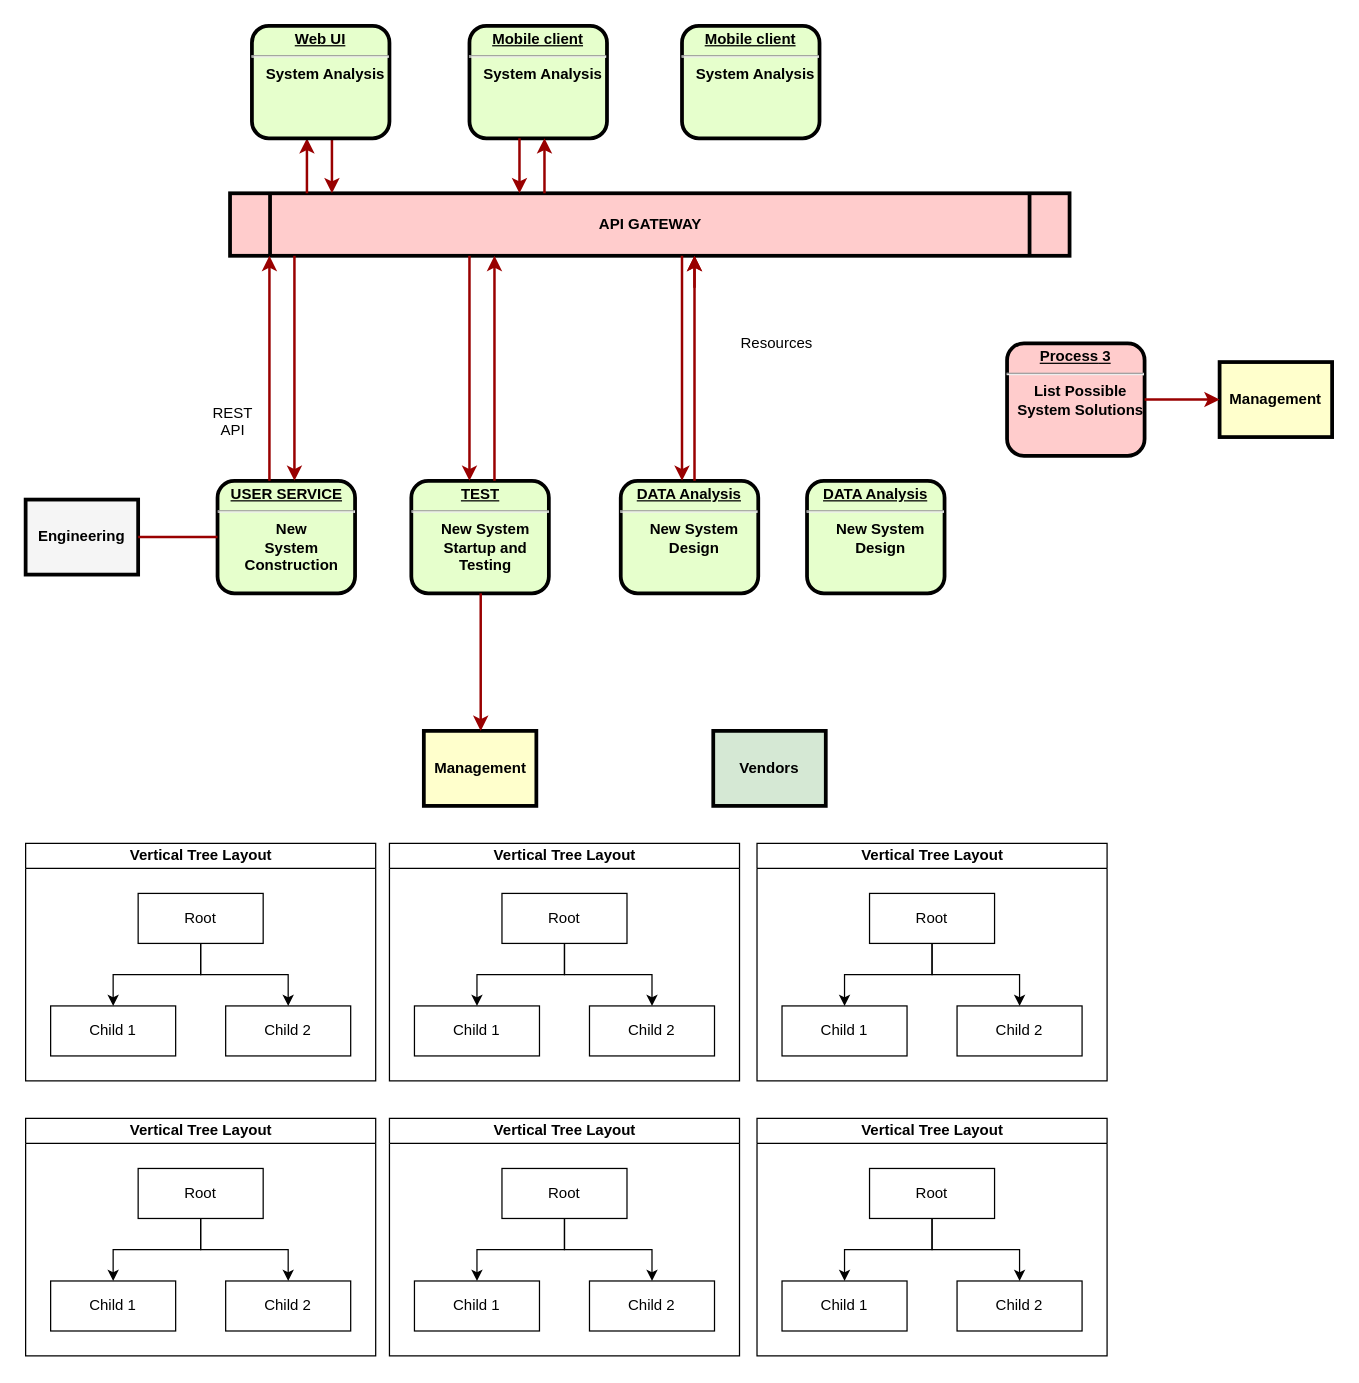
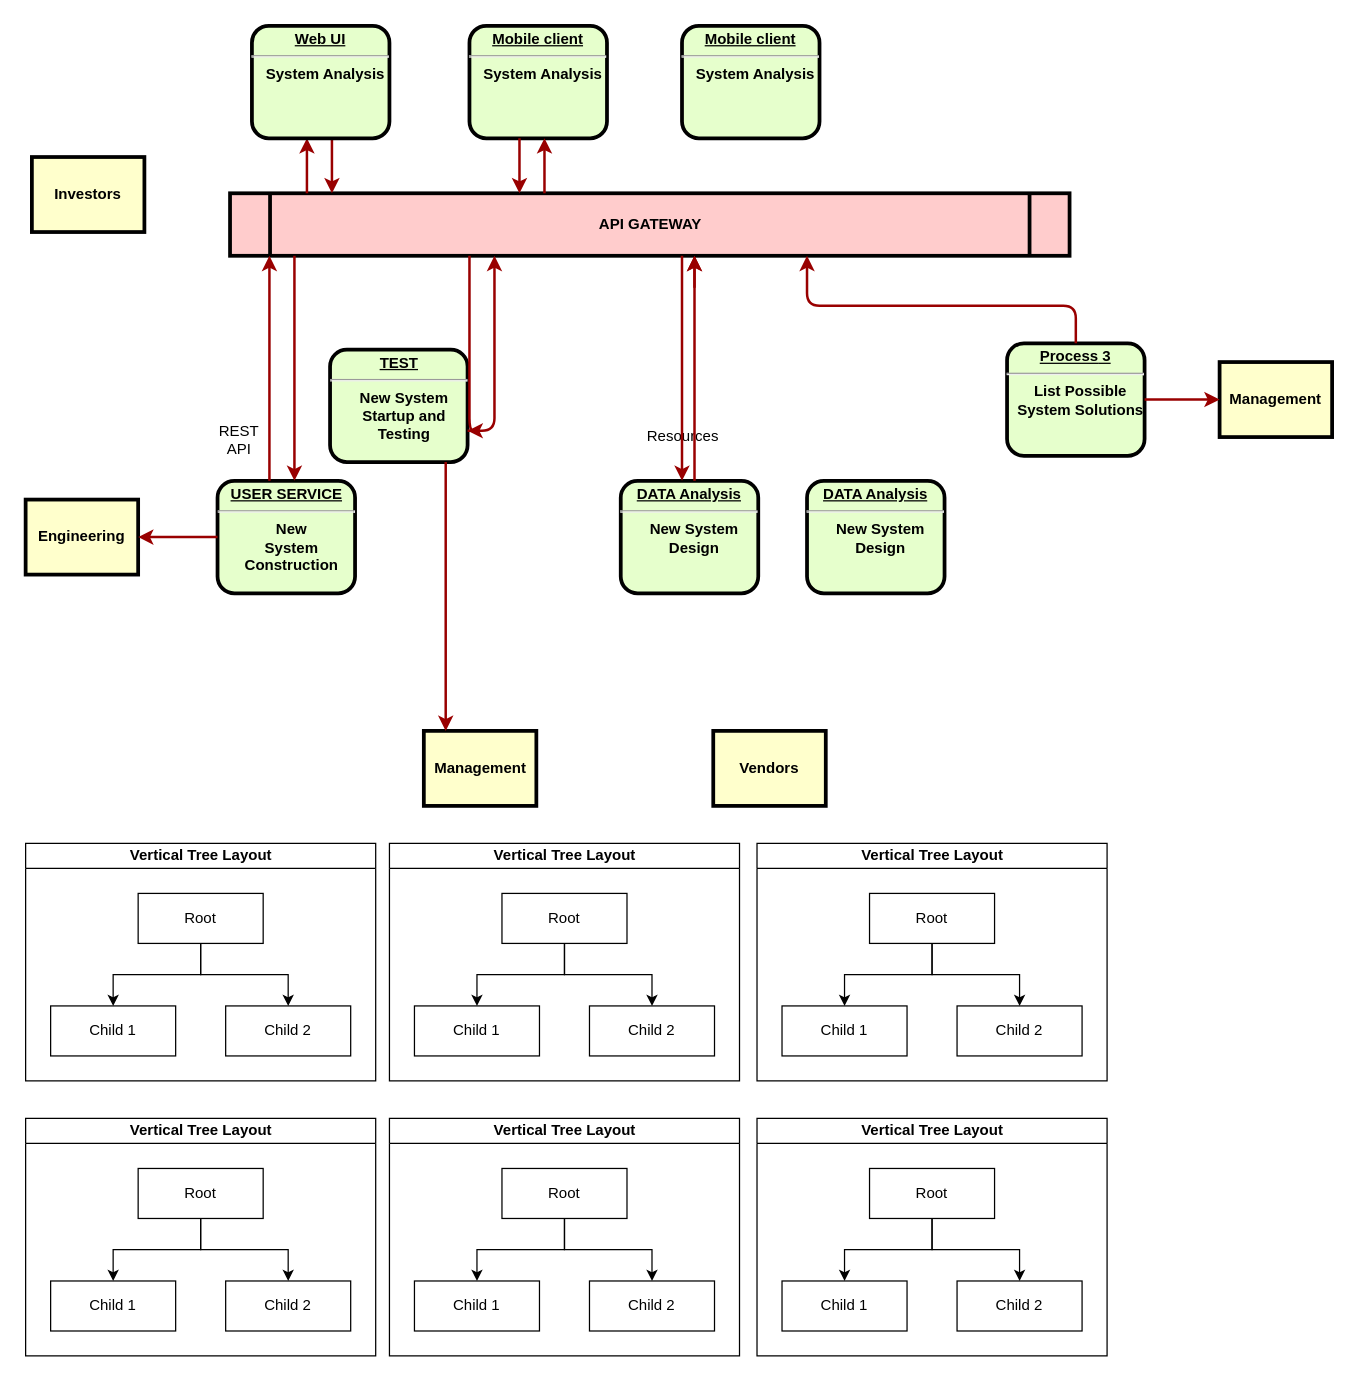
node "Investors": added
edge "Process 3 List Possible System Solutions" -> "API GATEWAY": added
node "Resources": moved (777, 344) -> (683, 438)
node "Process 3 List Possible System Solutions": fillcolor #ffcccc -> #e6ffcc
node "REST API": moved (233, 414) -> (239, 433)
node "Engineering": fillcolor #f5f5f5 -> #ffffcc
edge "Engineering" -- "USER SERVICE New System Construction": arrowhead none -> classic
node "TEST New System Startup and Testing": moved (480, 537) -> (399, 406)
node "Vendors": fillcolor #d5e8d4 -> #ffffcc
